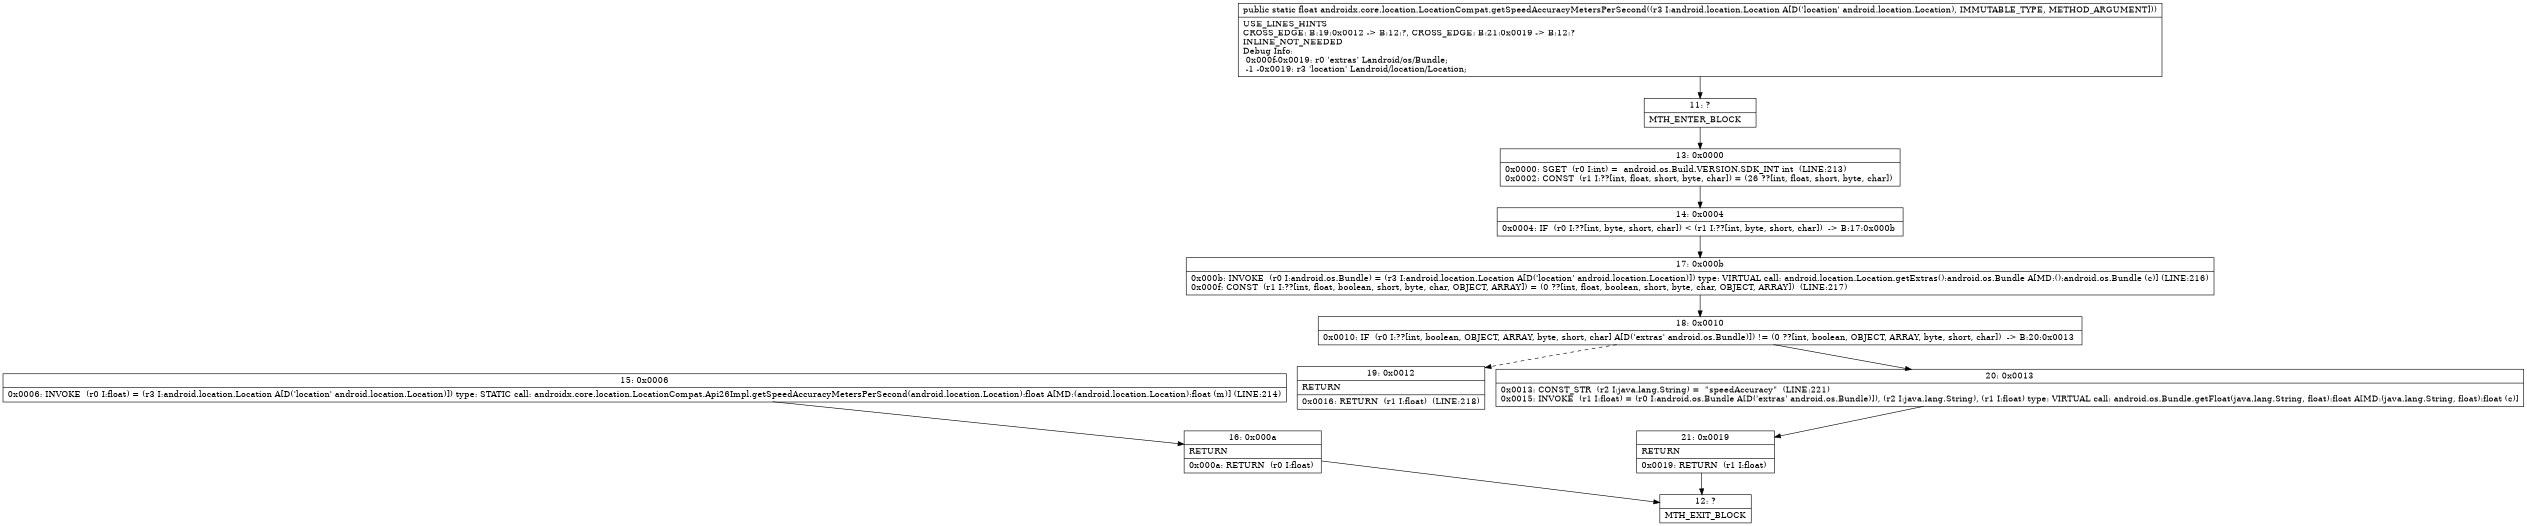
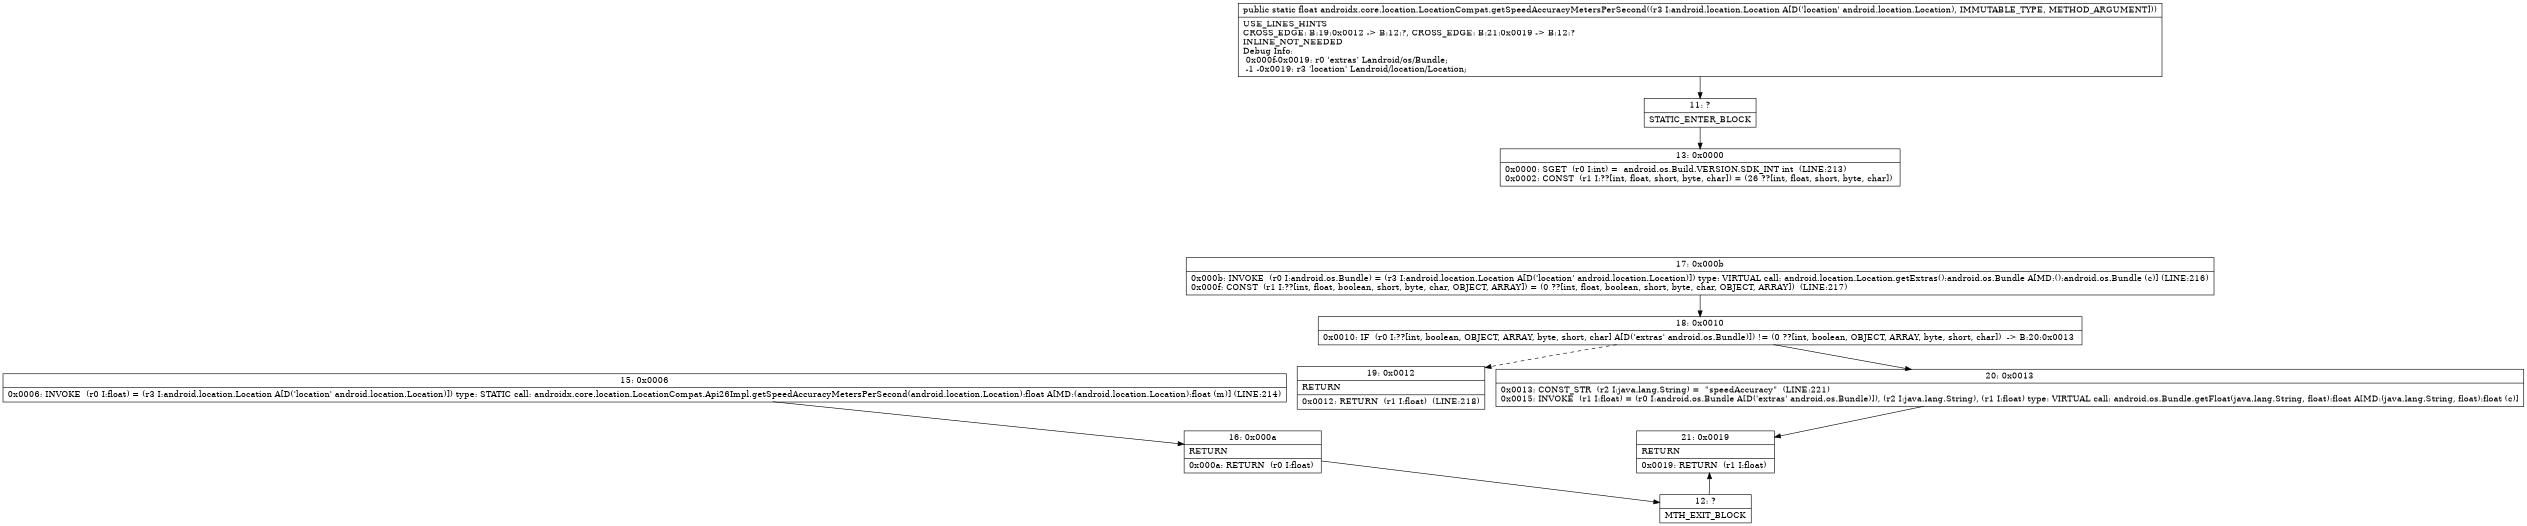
node "11: ?": text "MTH_ENTER_BLOCK" -> "STATIC_ENTER_BLOCK"
node "14: 0x0004": removed
node "19: 0x0012": text "0x0016: RETURN  (r1 I:float)  (LINE:218)" -> "0x0012: RETURN  (r1 I:float)  (LINE:218)"
edge "21: 0x0019" -> "12: ?": reversed
